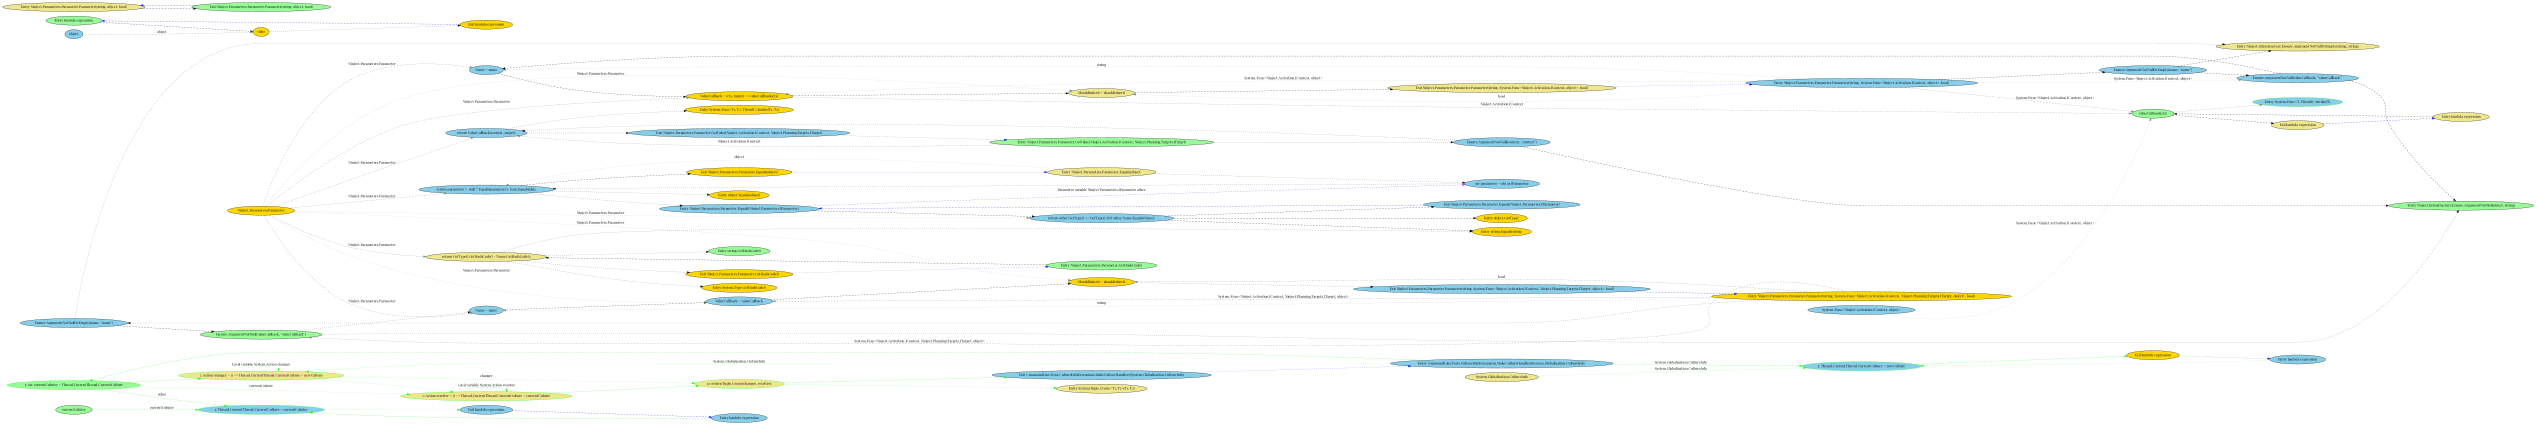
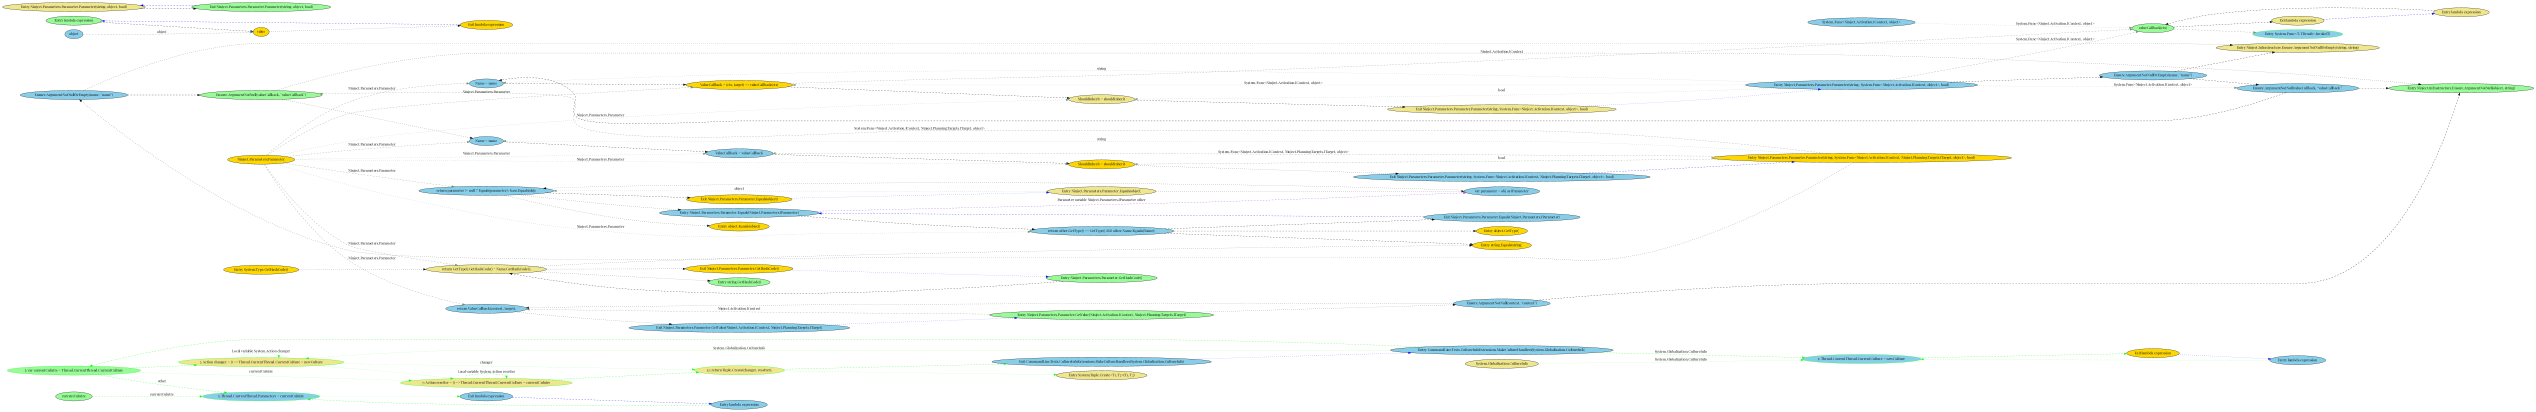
node "Entry System.Func<T1, T2, TResult>.Invoke(T1, T2)": removed
edge "return GetType().GetHashCode() ^ Name.GetHashCode();" -> "Entry System.Type.GetHashCode()": reversed
node "5: Thread.CurrentThread.CurrentCulture = currentCulutre": label "5: Thread.CurrentThread.CurrentCulture = currentCulutre" -> "5: Thread.CurrentThread.Parameters = currentCulutre"
